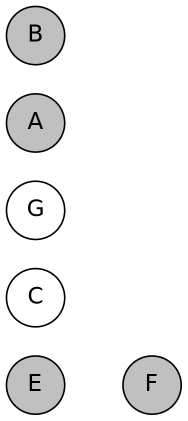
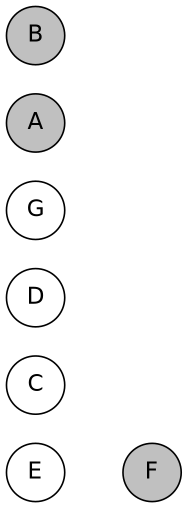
node "D": added
node "E": fillcolor gray -> white
